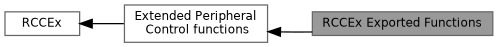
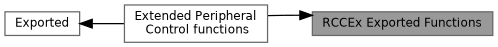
node "RCCEx": label "RCCEx" -> "Exported"
edge "RCCEx Exported Functions" -> "Extended Peripheral Control functions": reversed
